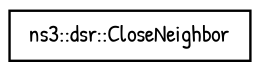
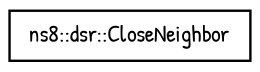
node "ns3::dsr::CloseNeighbor": label "ns3::dsr::CloseNeighbor" -> "ns8::dsr::CloseNeighbor"
